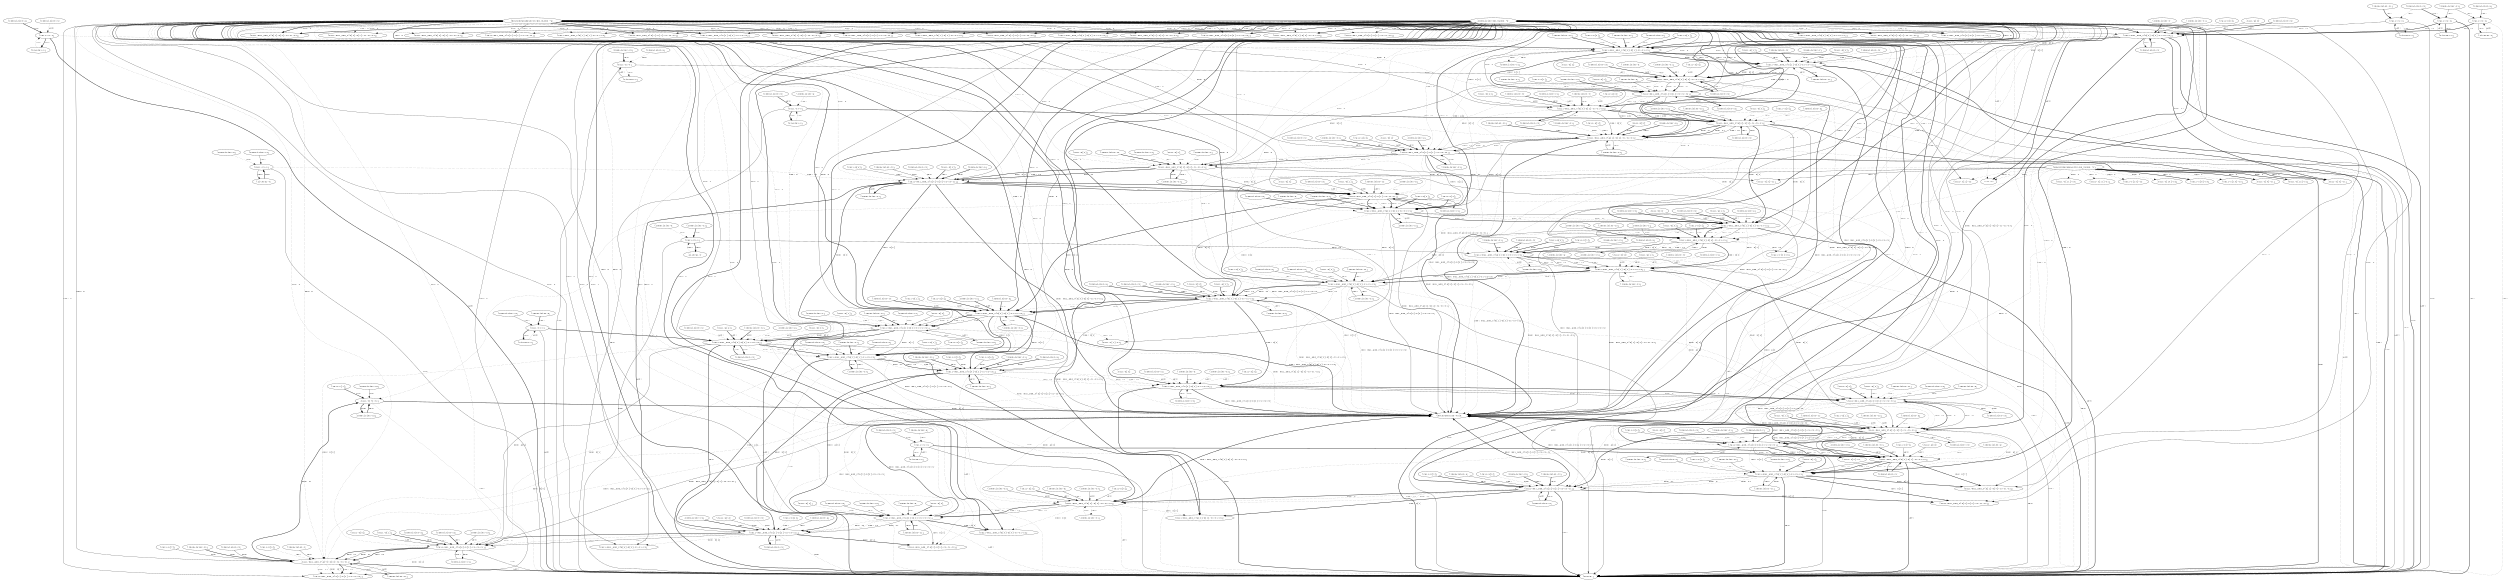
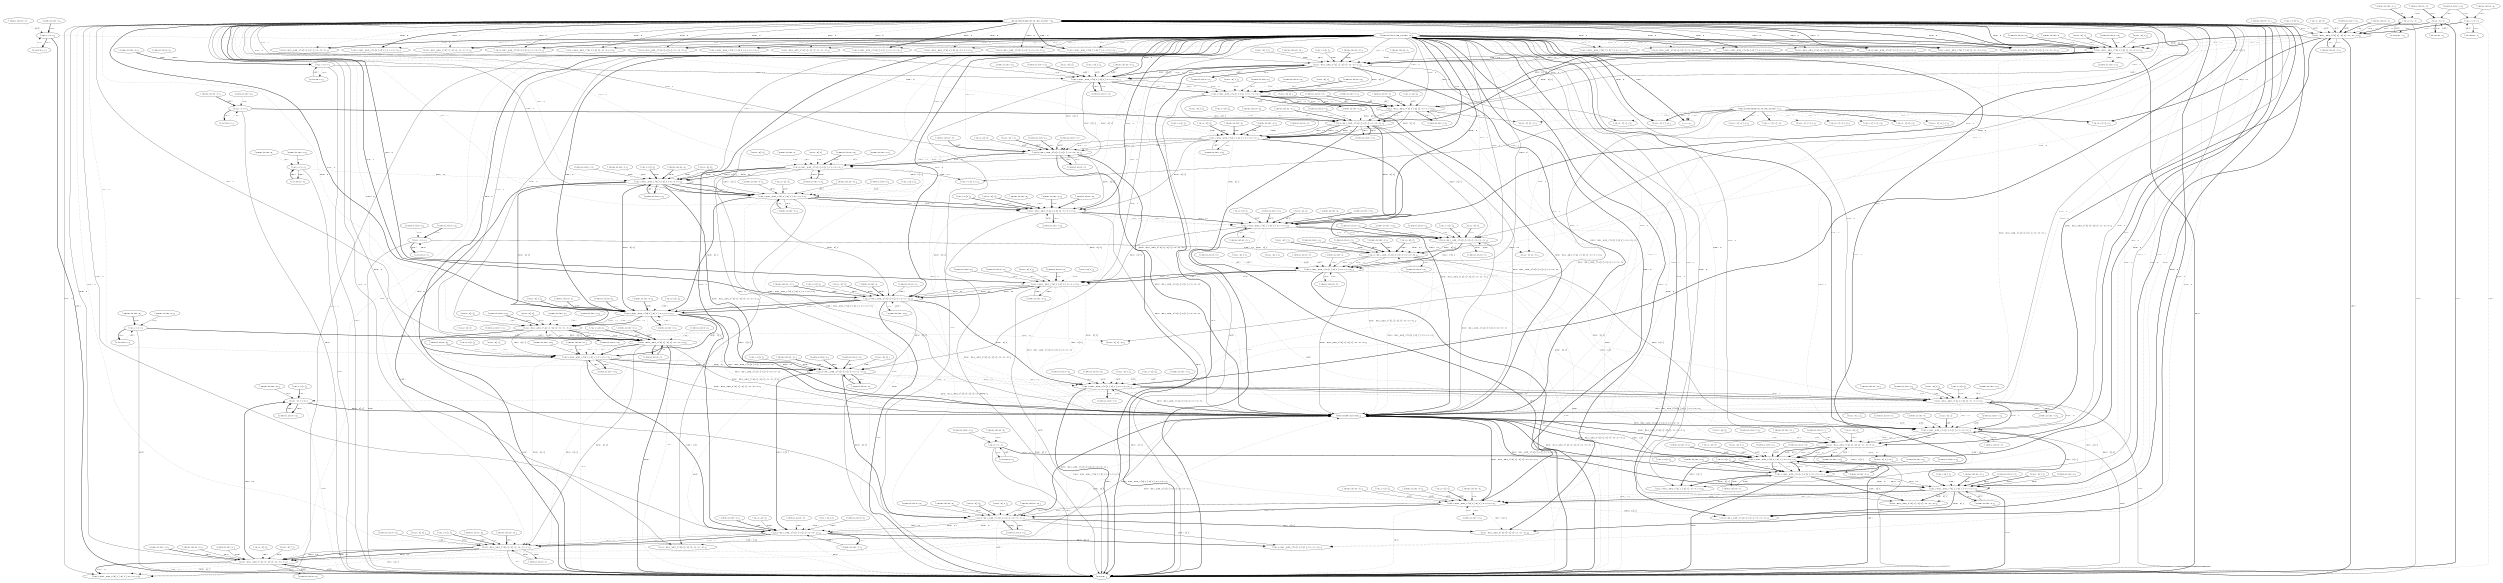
edge "(Identifier,BN_ULONG *b)" -> "(Call,mul_add_c(a[0],b[0],c1,c2,c3))": now "(Identifier,BN_ULONG *b)" -> "(Call,r[9]=c1)"
node "(Call,r[2]=c3)": added
edge "(MethodParameterIn,BN_ULONG *r)" -> "(Call,r[11]=c3)": style dotted -> bold
node "(MethodReturn,void)": label "(MethodReturn,void)" -> "(MethodReturn,mul)"
